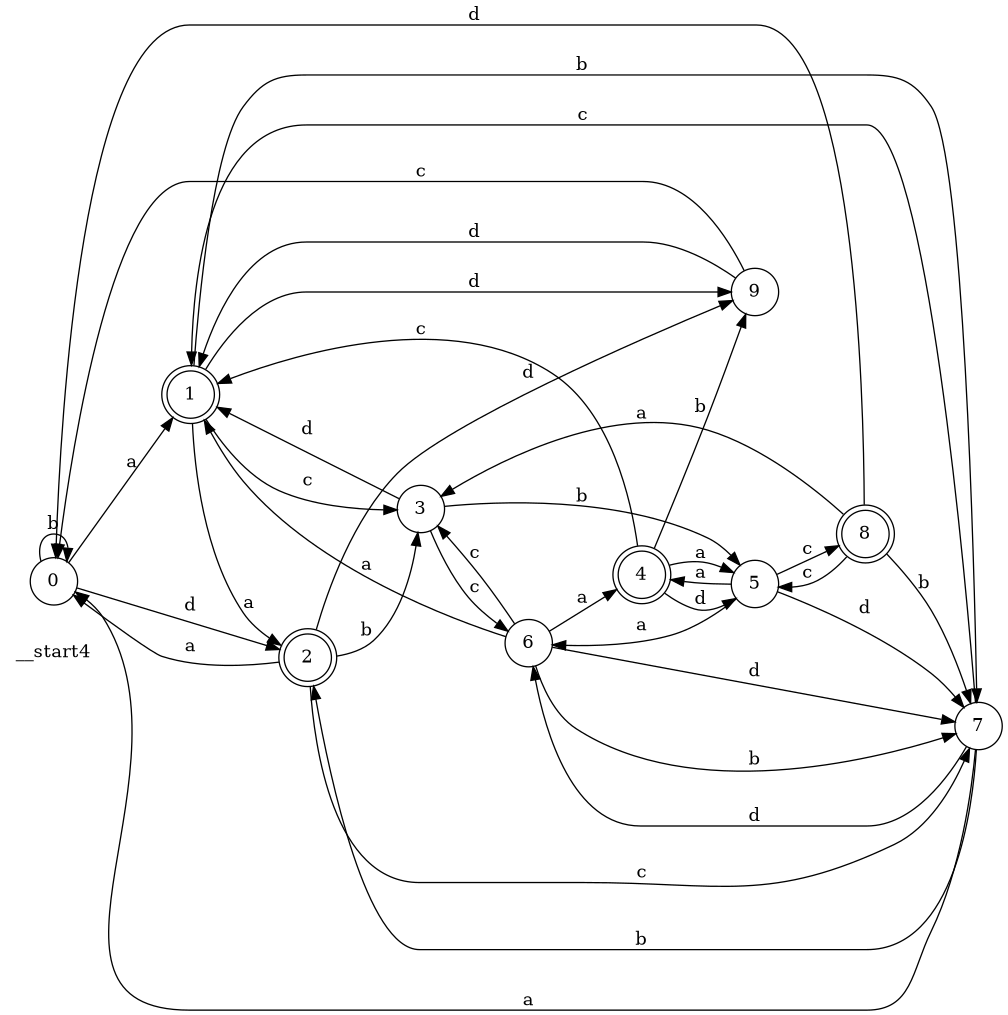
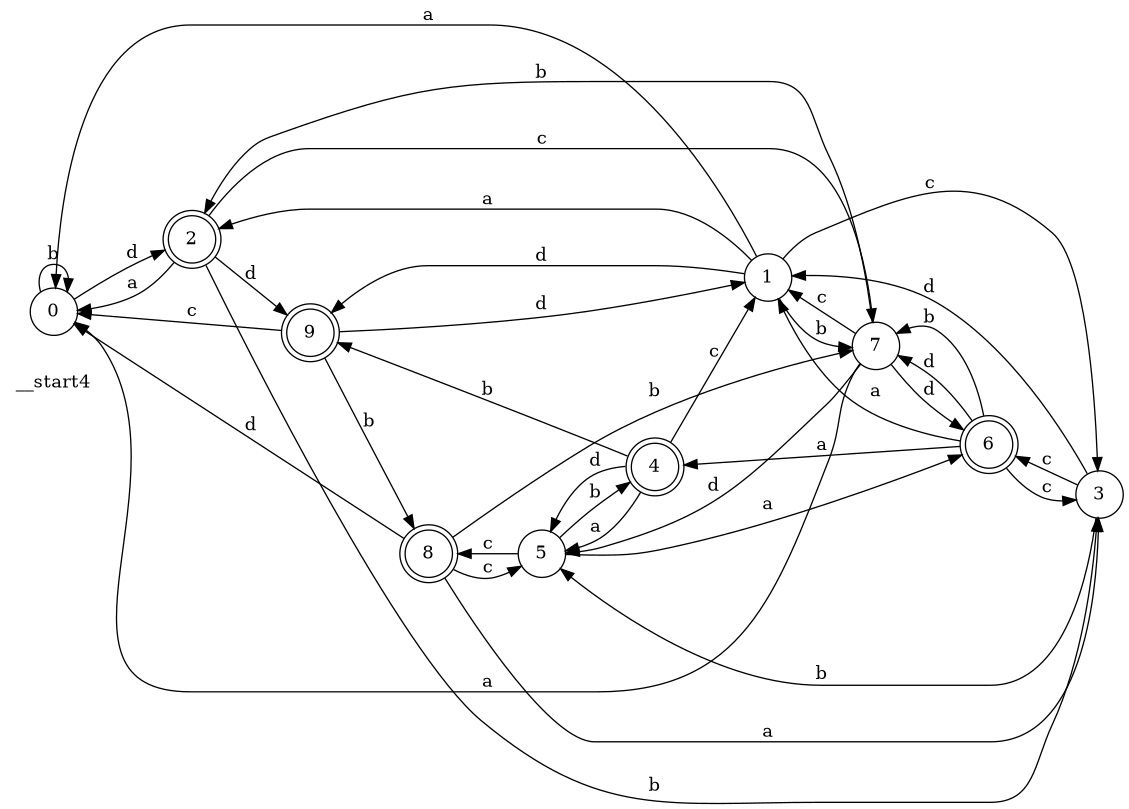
node "9": shape circle -> doublecircle
node "1": shape doublecircle -> circle
edge "9" -> "8": added, label "b"
edge "0" -> "1": reversed
edge "5" -> "4": label "a" -> "b"
edge "5" -> "7": reversed
node "6": shape circle -> doublecircle
